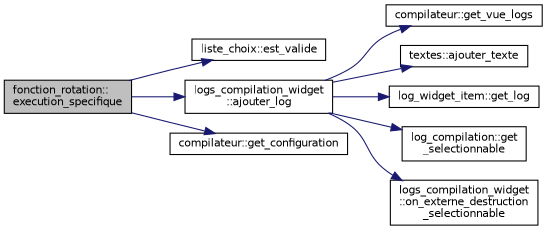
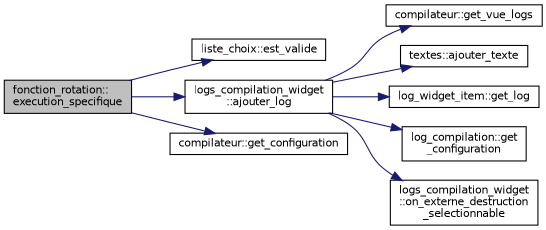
node "log_compilation::get _selectionnable": label "log_compilation::get _selectionnable" -> "log_compilation::get _configuration"
